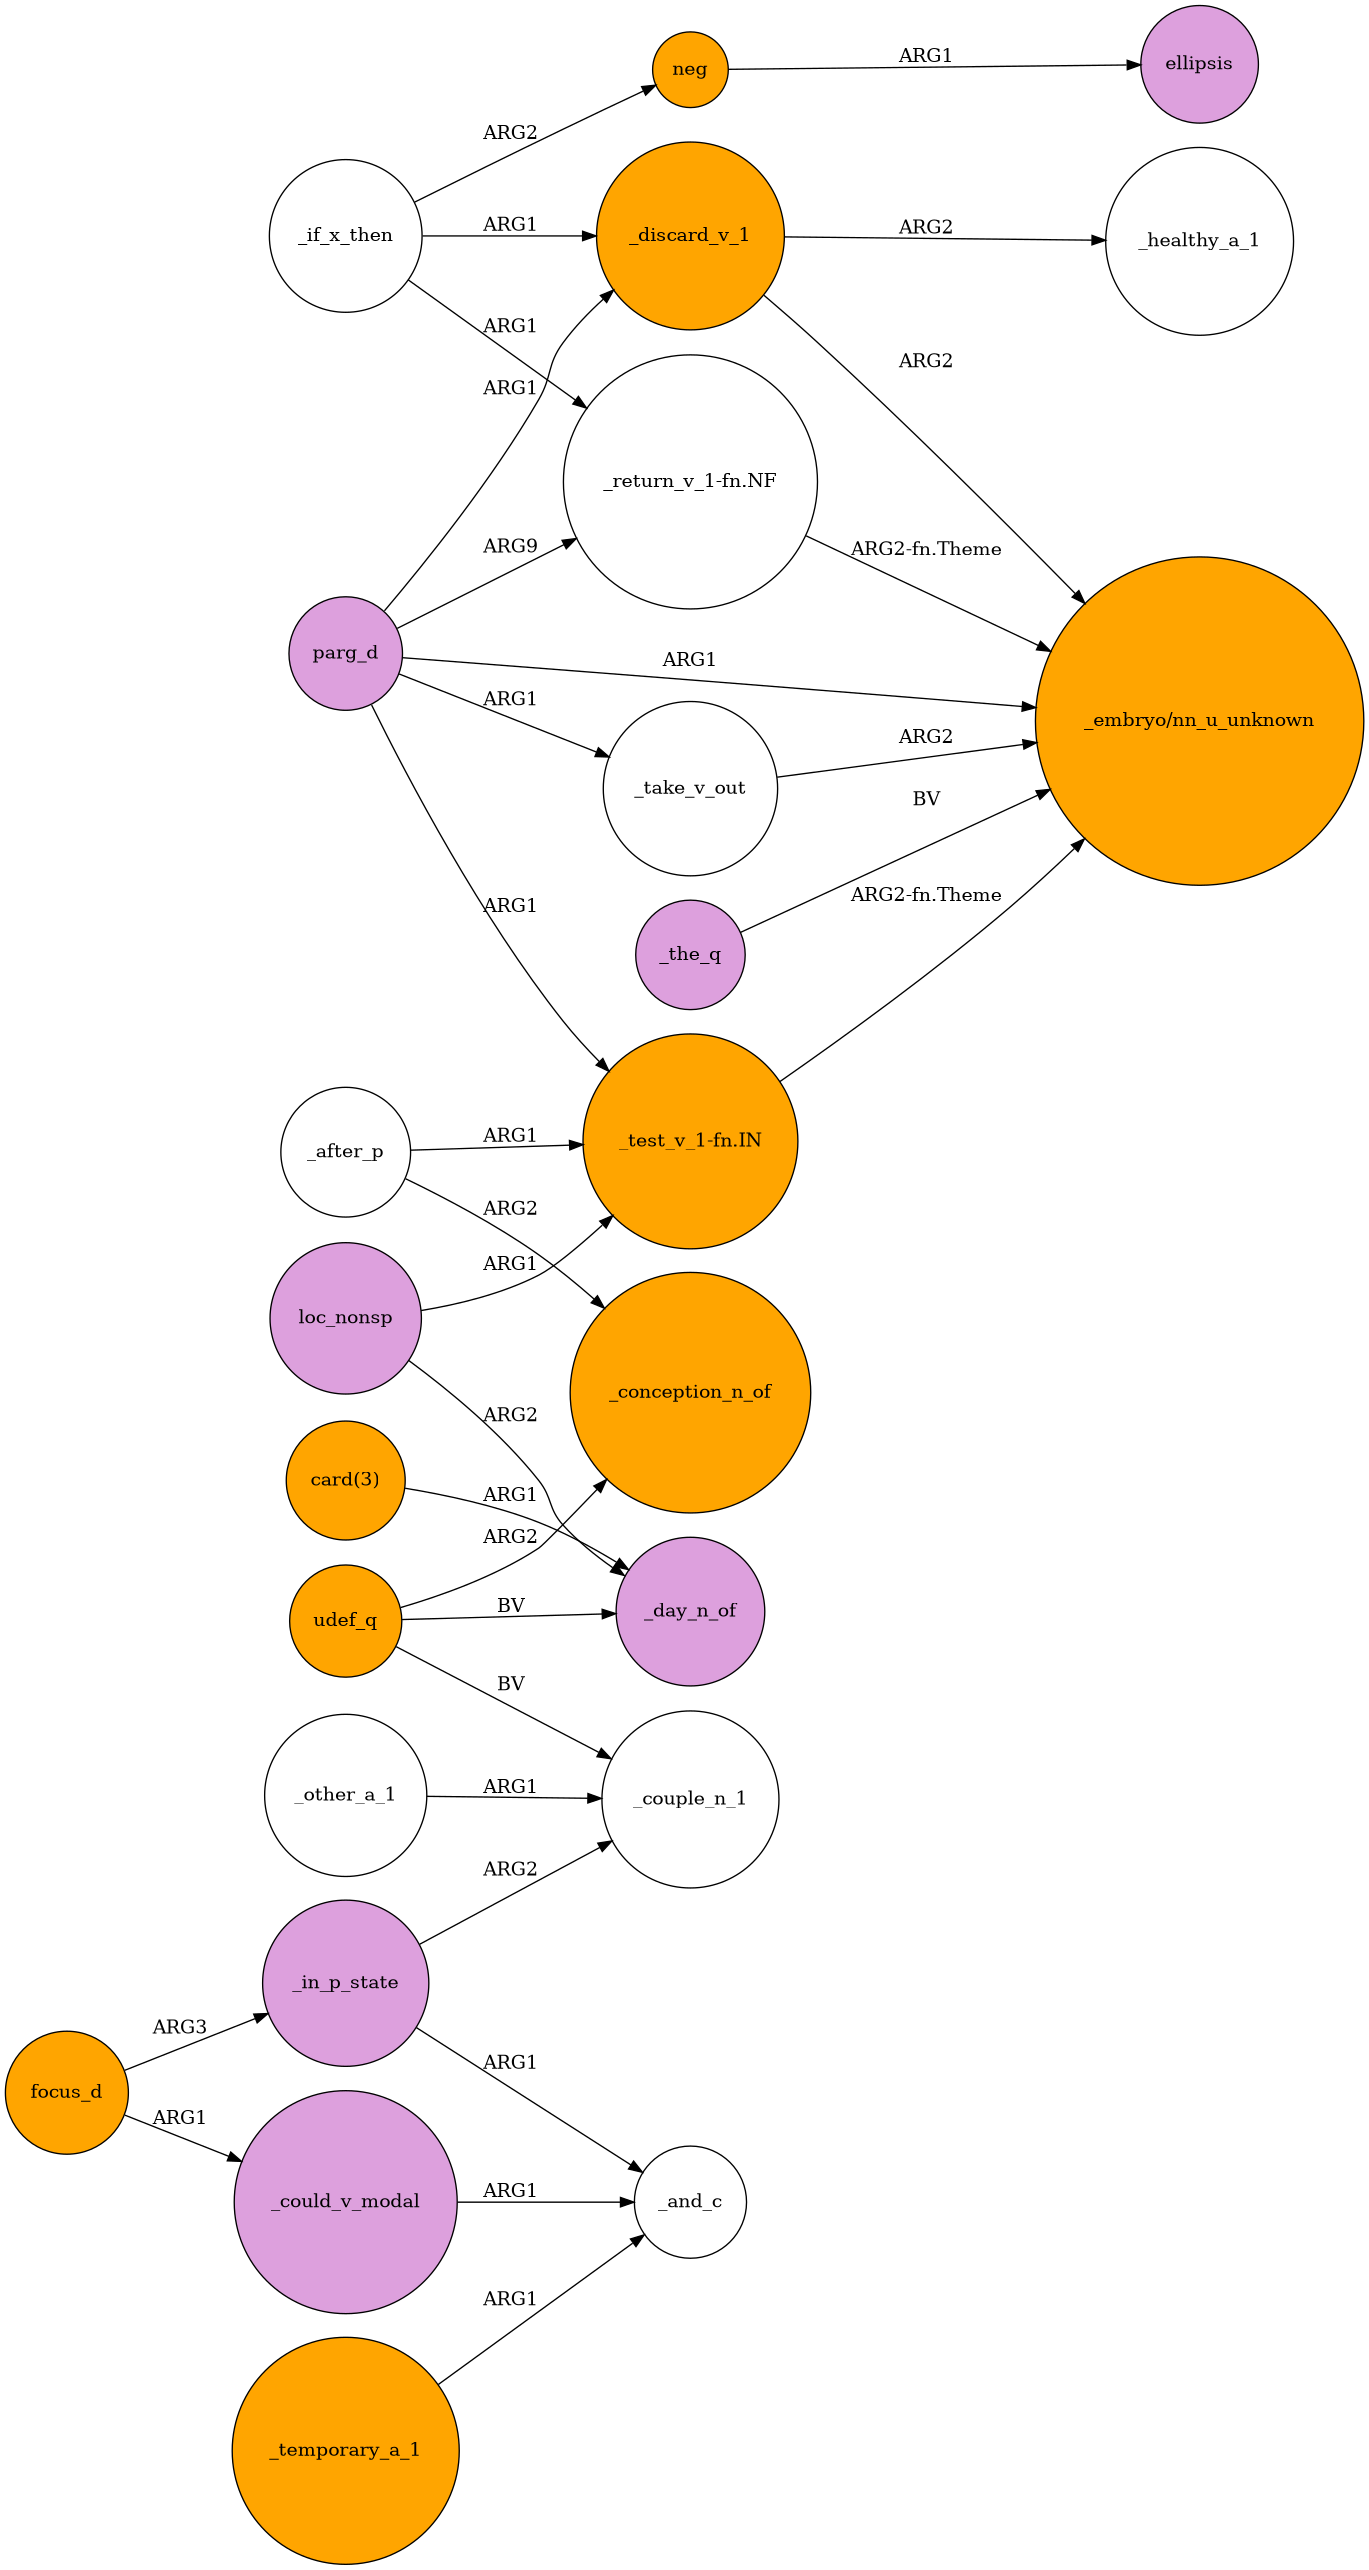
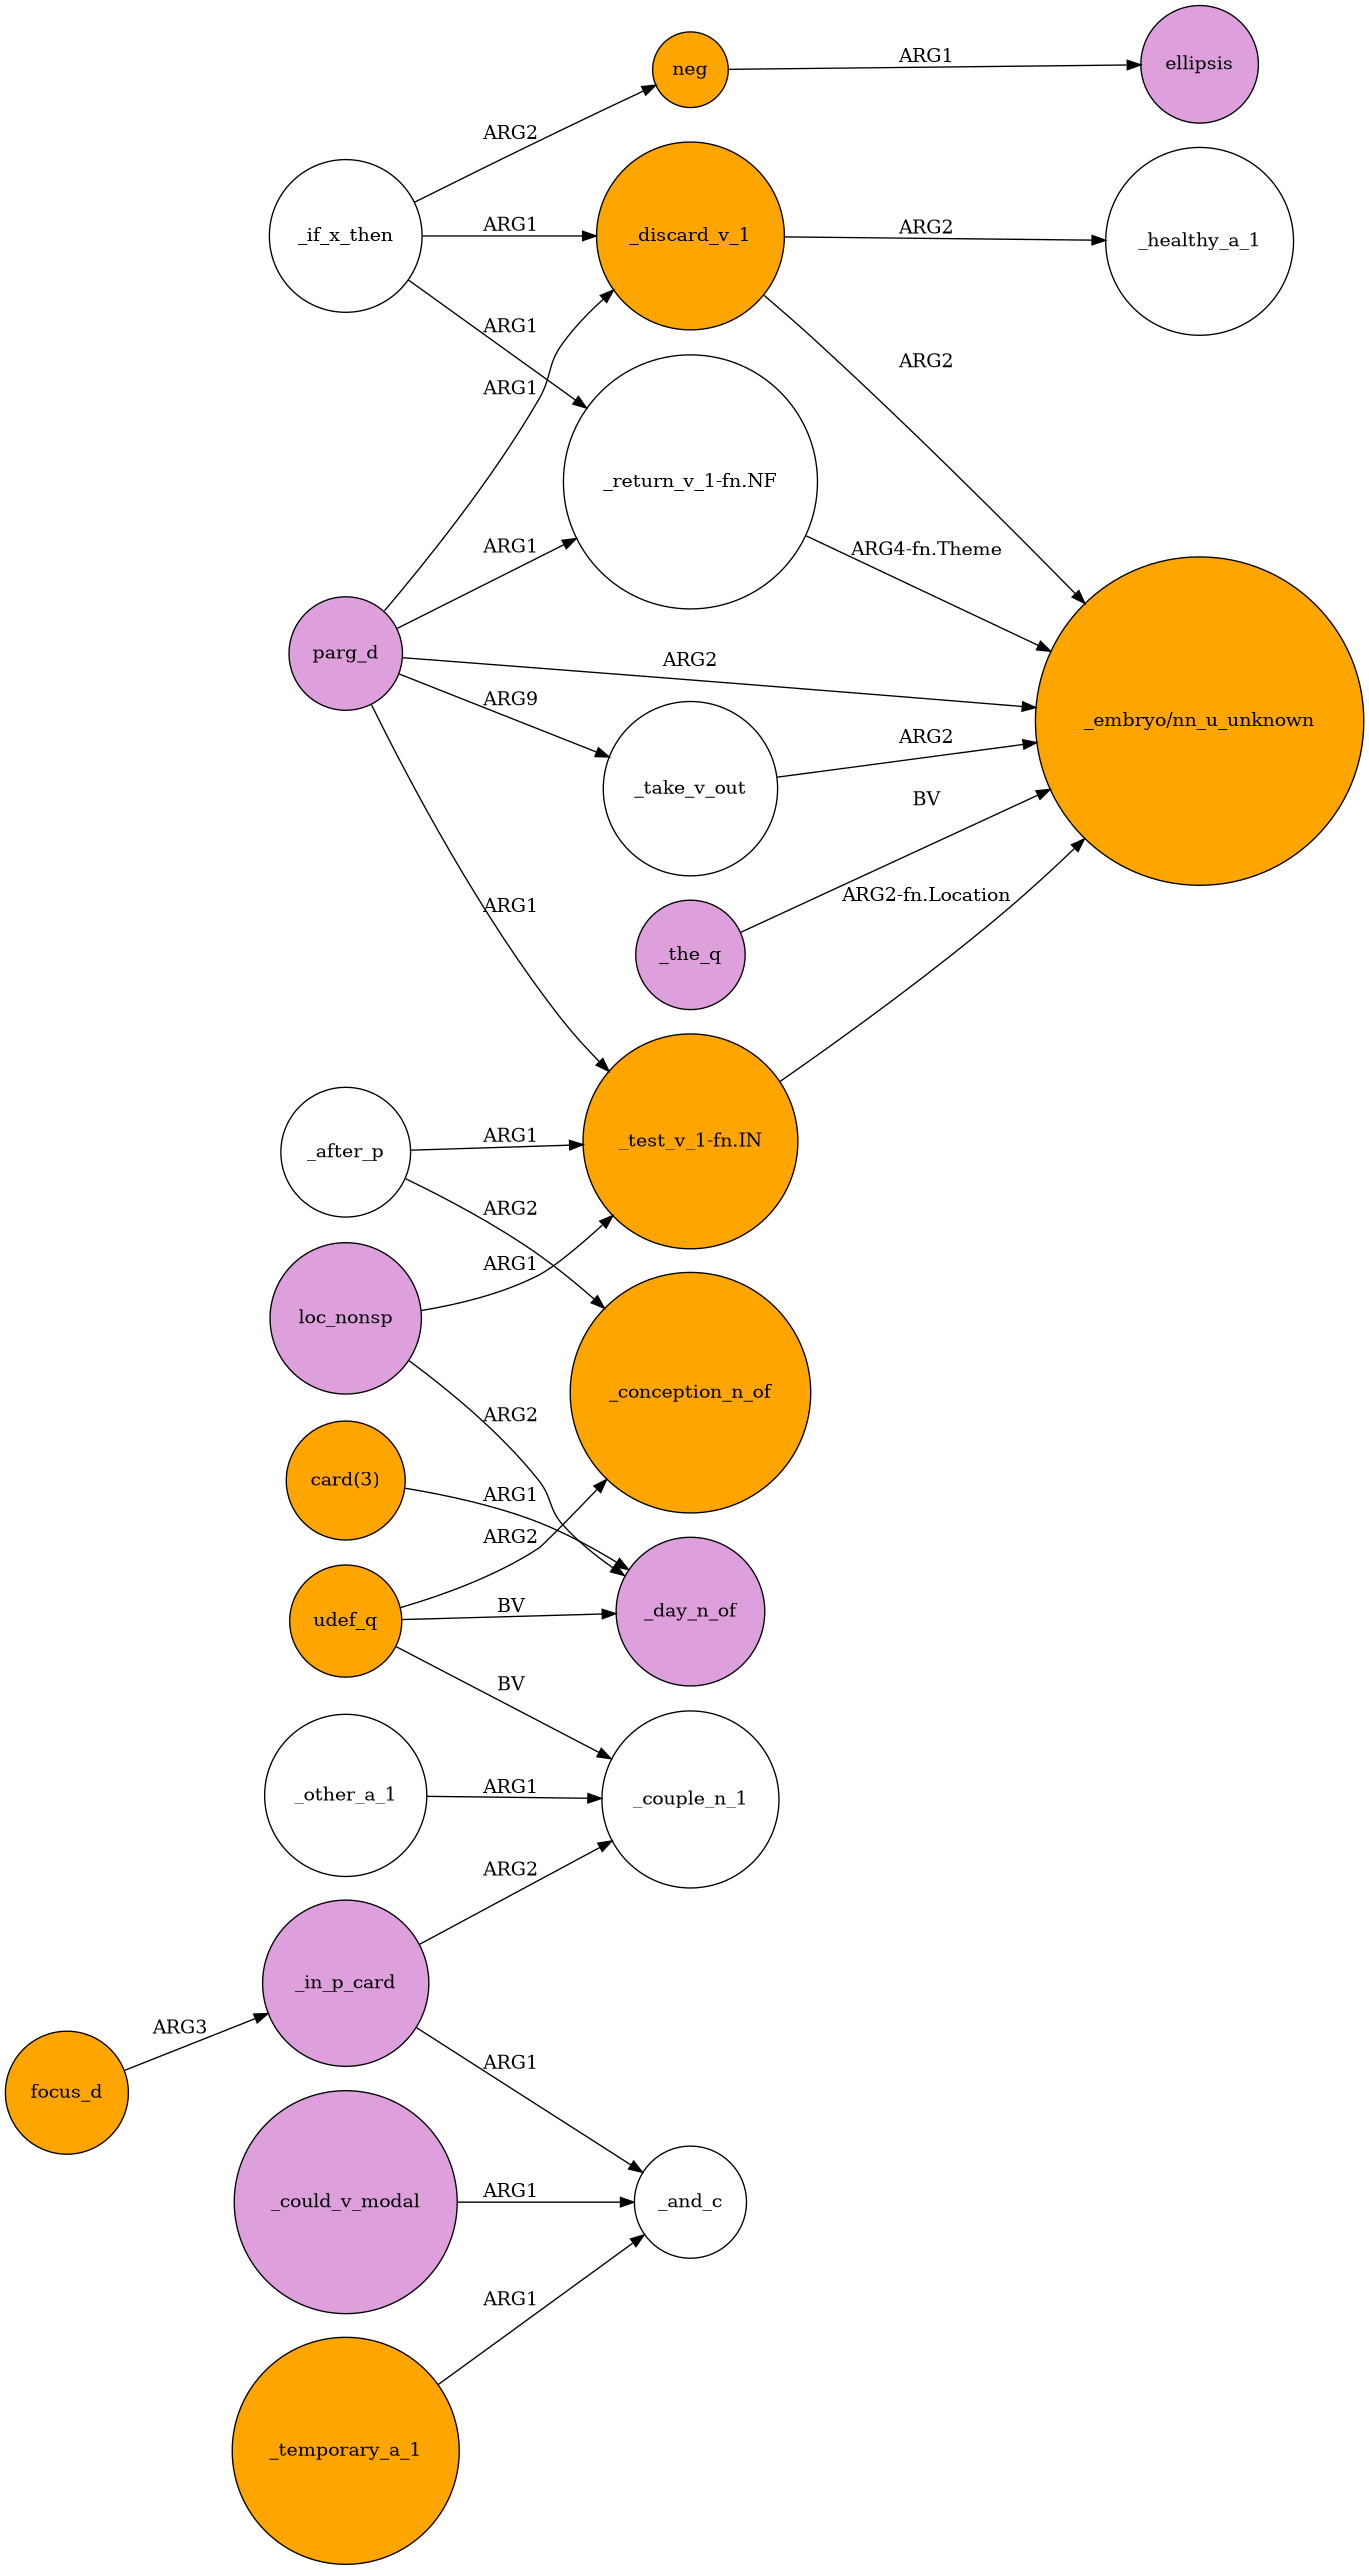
edge "parg_d" -> "_return_v_1-fn.NF": label "ARG9" -> "ARG1"
edge "_return_v_1-fn.NF" -> "_embryo/nn_u_unknown": label "ARG2-fn.Theme" -> "ARG4-fn.Theme"
edge "parg_d" -> "_embryo/nn_u_unknown": label "ARG1" -> "ARG2"
edge "parg_d" -> "_take_v_out": label "ARG1" -> "ARG9"
edge "_test_v_1-fn.IN" -> "_embryo/nn_u_unknown": label "ARG2-fn.Theme" -> "ARG2-fn.Location"
node "_in_p_state": label "_in_p_state" -> "_in_p_card"
edge "focus_d" -> "_could_v_modal": removed, label "ARG1"
